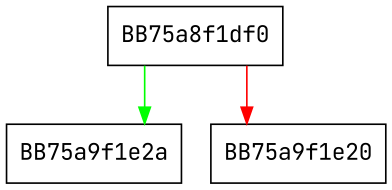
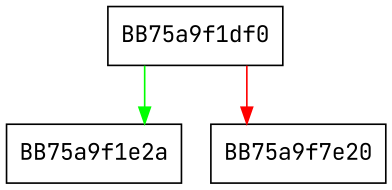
node "BB75a8f1df0": label "BB75a8f1df0" -> "BB75a9f1df0"
node "BB75a9f1e20": label "BB75a9f1e20" -> "BB75a9f7e20"
